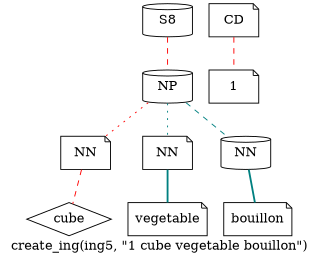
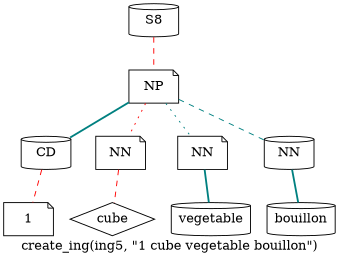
node "CD": shape note -> cylinder
node "NP": shape cylinder -> note
edge "NP" -- "CD": added
node "vegetable": shape note -> cylinder
node "bouillon": shape note -> cylinder
